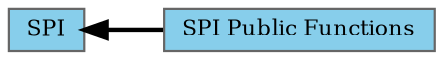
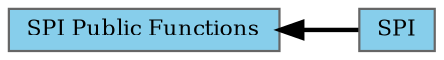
edge "SPI Public Functions" -> "SPI": reversed
